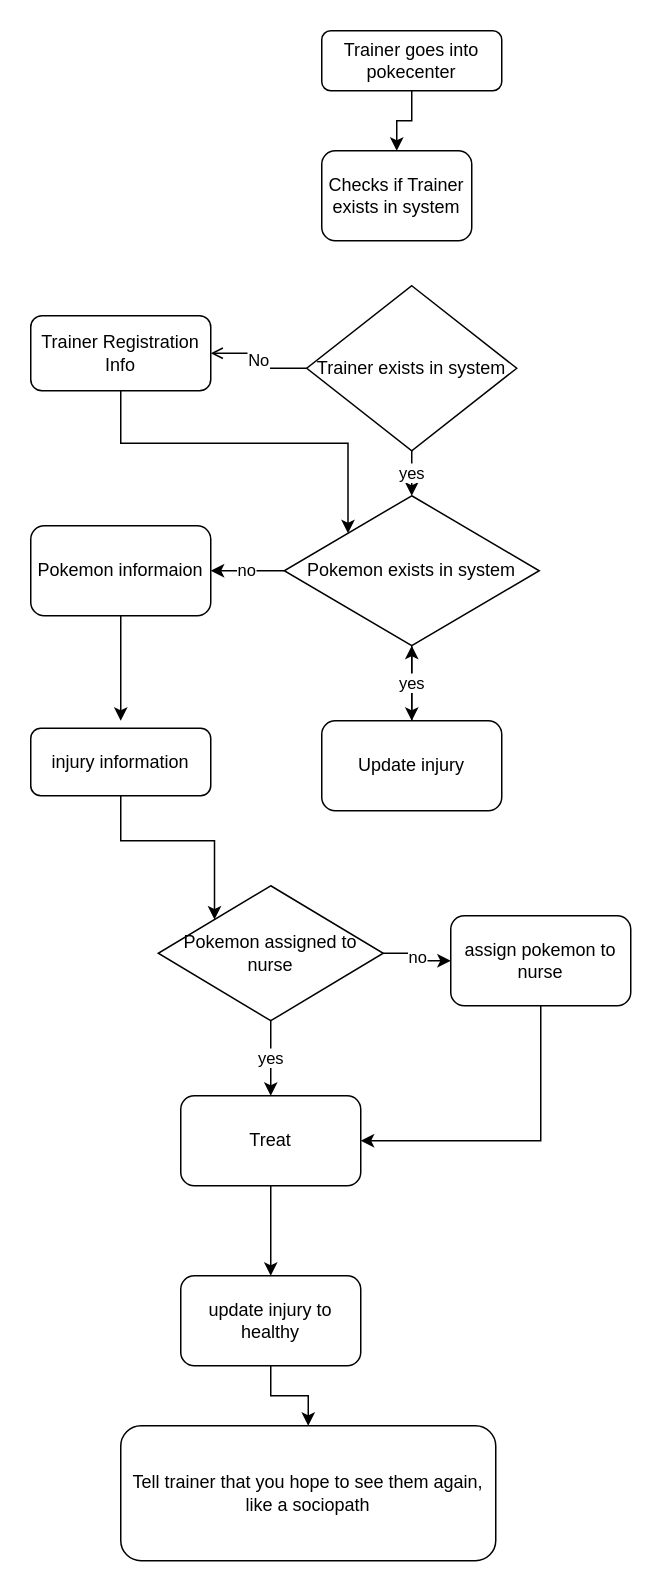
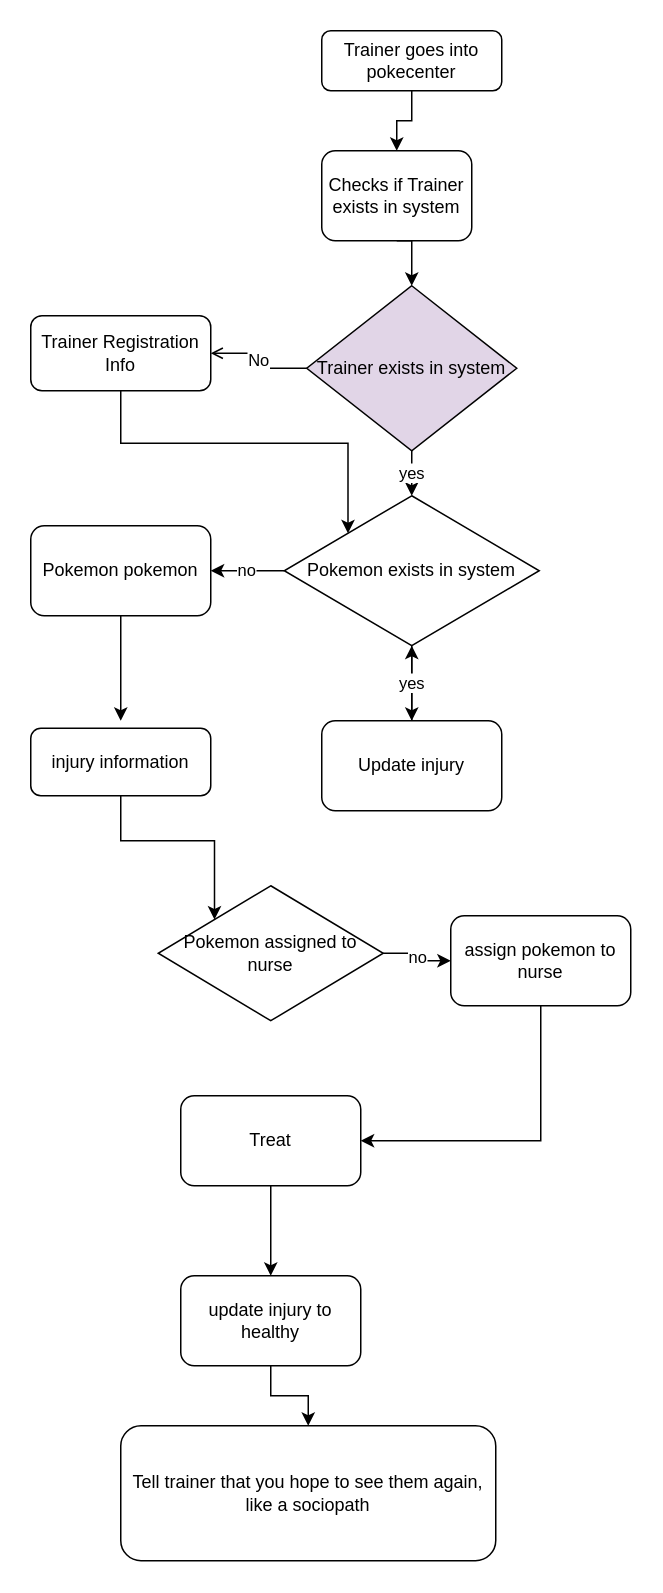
edge "Checks if Trainer exists in system" -> "Trainer exists in system": added
node "Trainer exists in system": fillcolor #ffffff -> #e1d5e7
node "Pokemon informaion": label "Pokemon informaion" -> "Pokemon pokemon"
edge "Pokemon assigned to nurse" -> "Treat": removed, label "yes"
